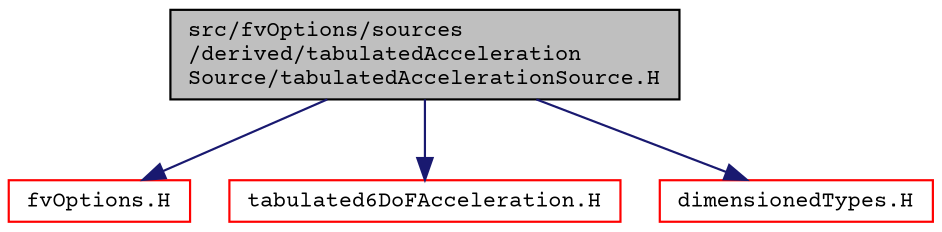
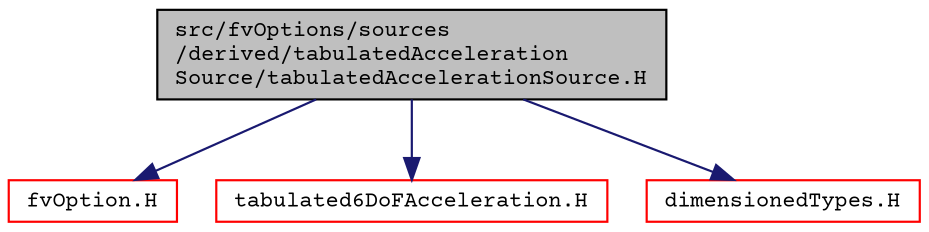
node "fvOptions.H": label "fvOptions.H" -> "fvOption.H"
